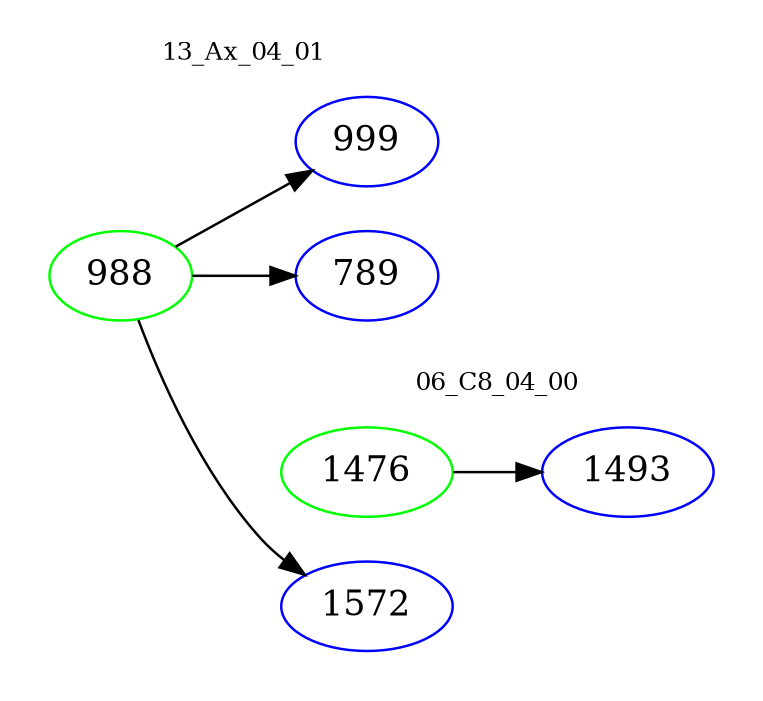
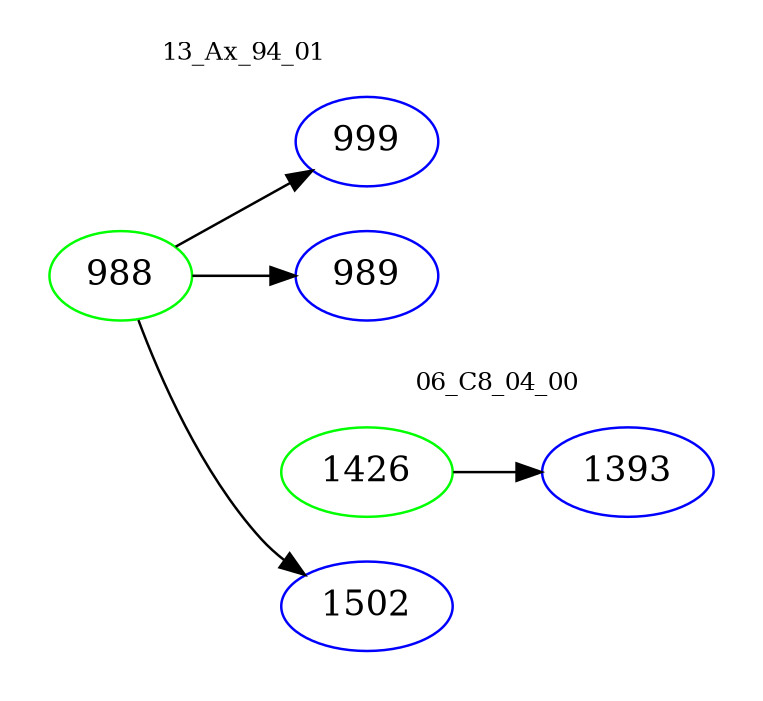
cluster "13_Ax_04_01": label "13_Ax_04_01" -> "13_Ax_94_01"
node "789": label "789" -> "989"
node "1476": label "1476" -> "1426"
node "1493": label "1493" -> "1393"
node "1572": label "1572" -> "1502"
